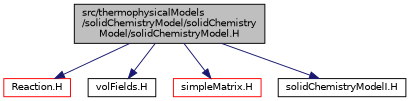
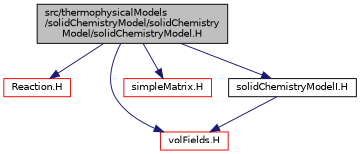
node "volFields.H": color black -> red
edge "solidChemistryModelI.H" -> "volFields.H": added
